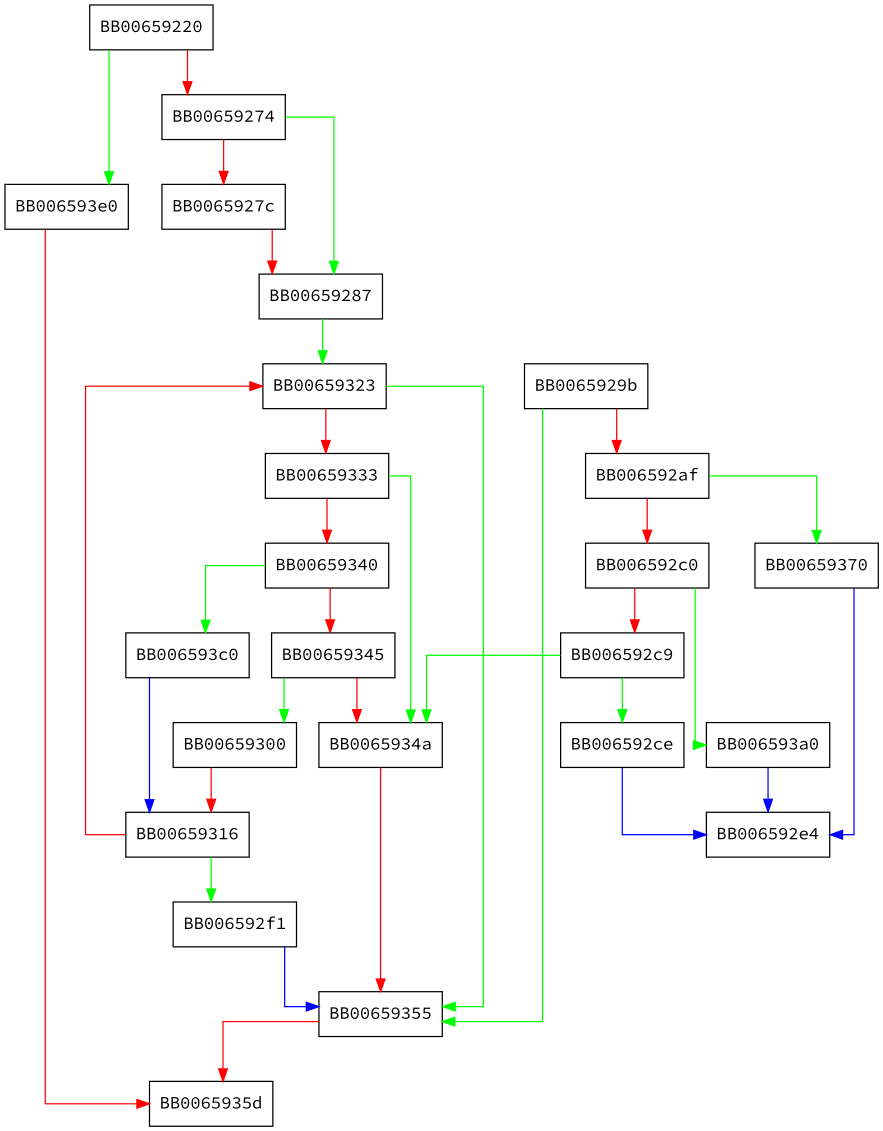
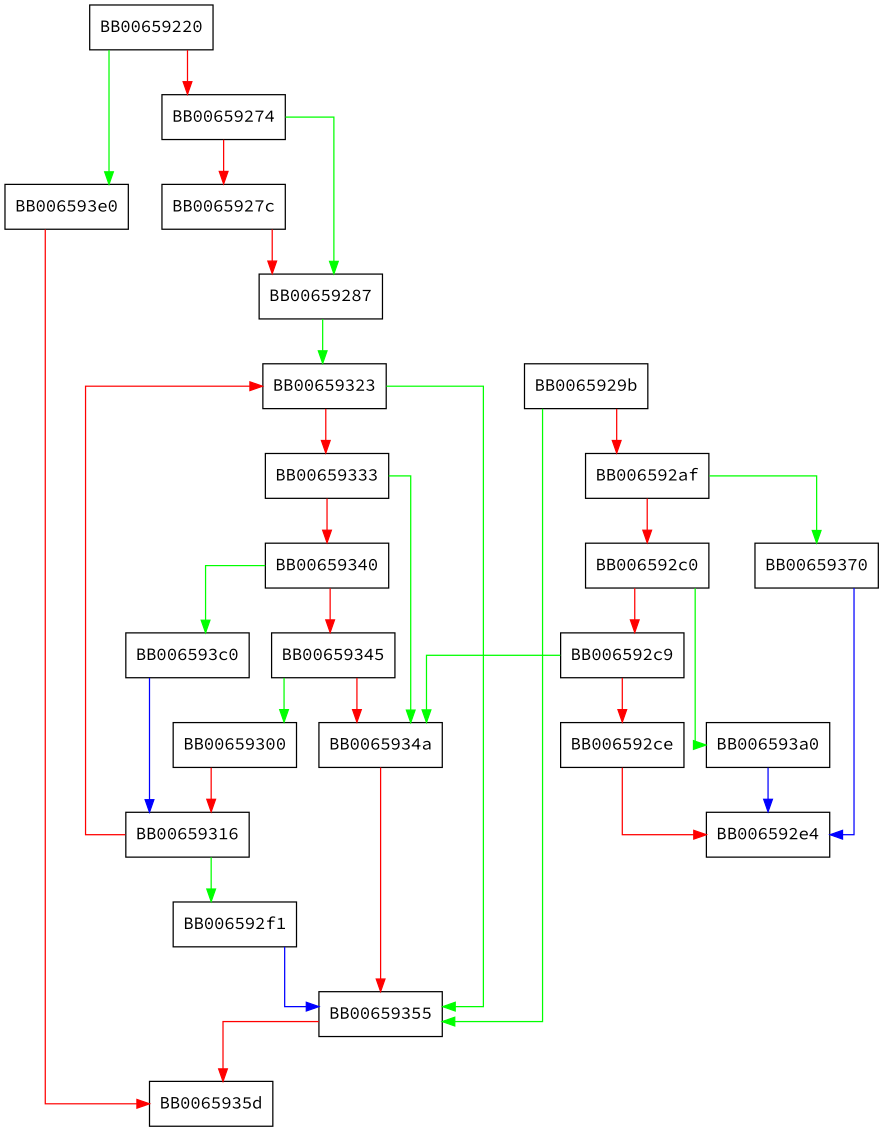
edge "BB006592c9" -> "BB006592ce": color green -> red
edge "BB006592ce" -> "BB006592e4": color blue -> red
